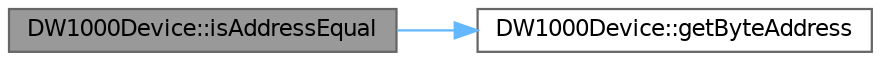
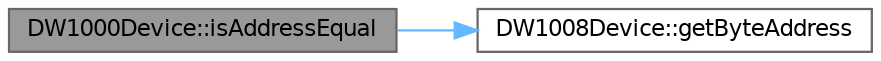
node "DW1000Device::getByteAddress": label "DW1000Device::getByteAddress" -> "DW1008Device::getByteAddress"
